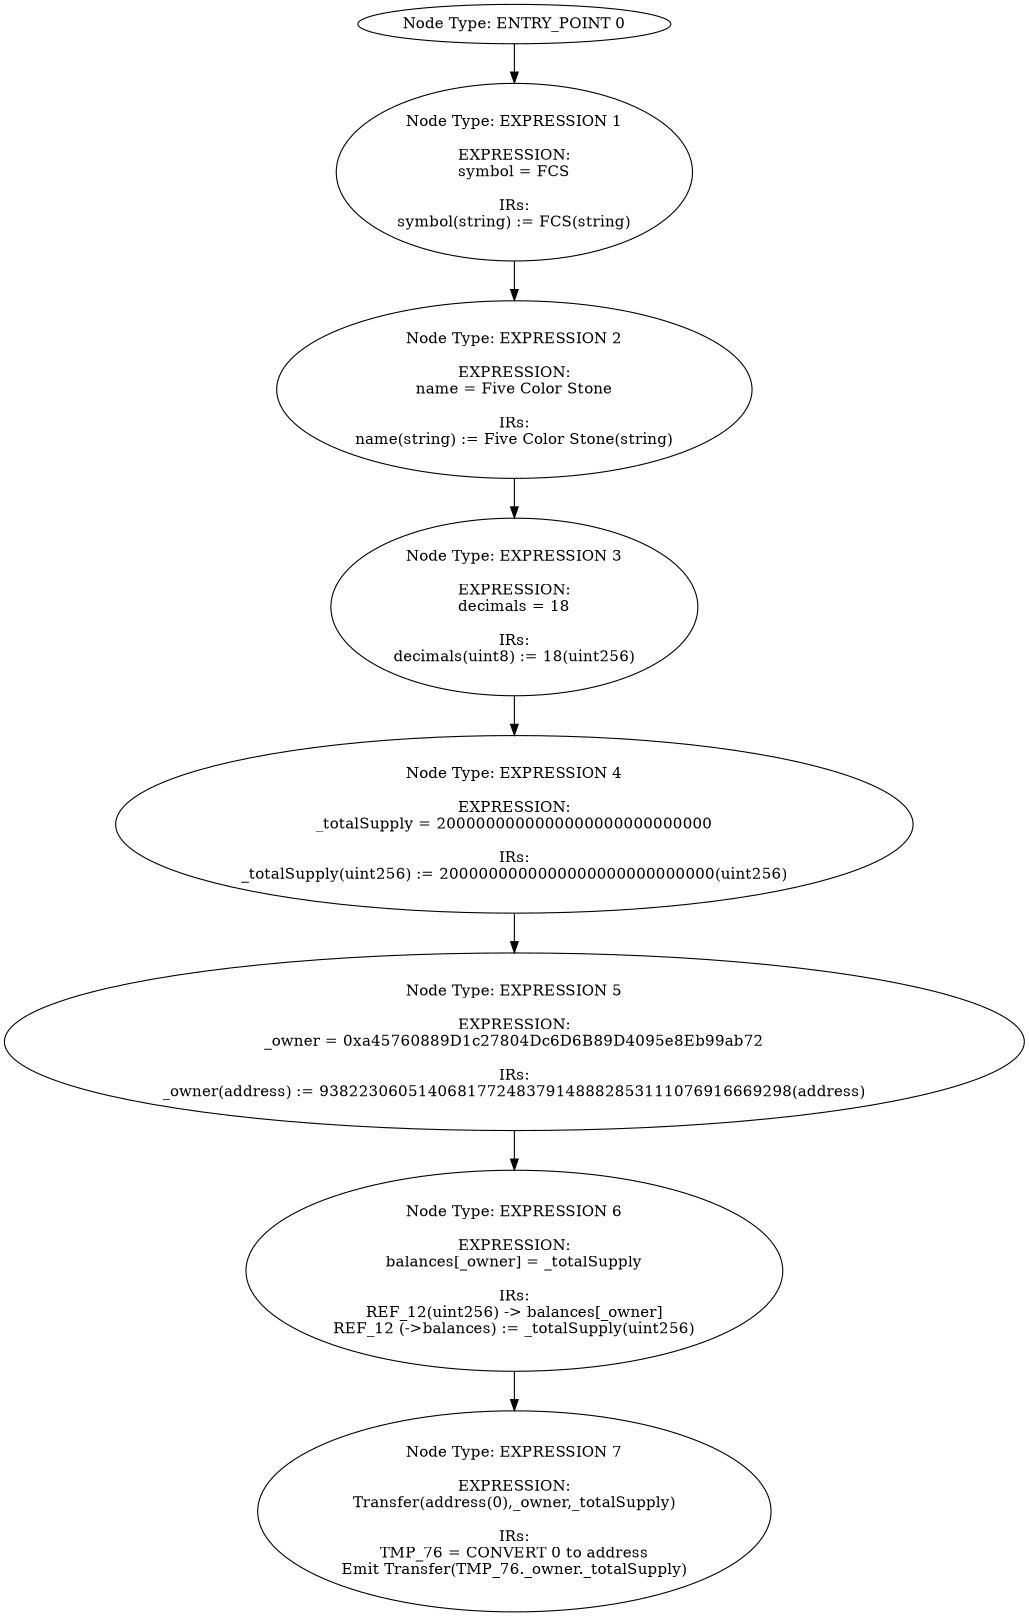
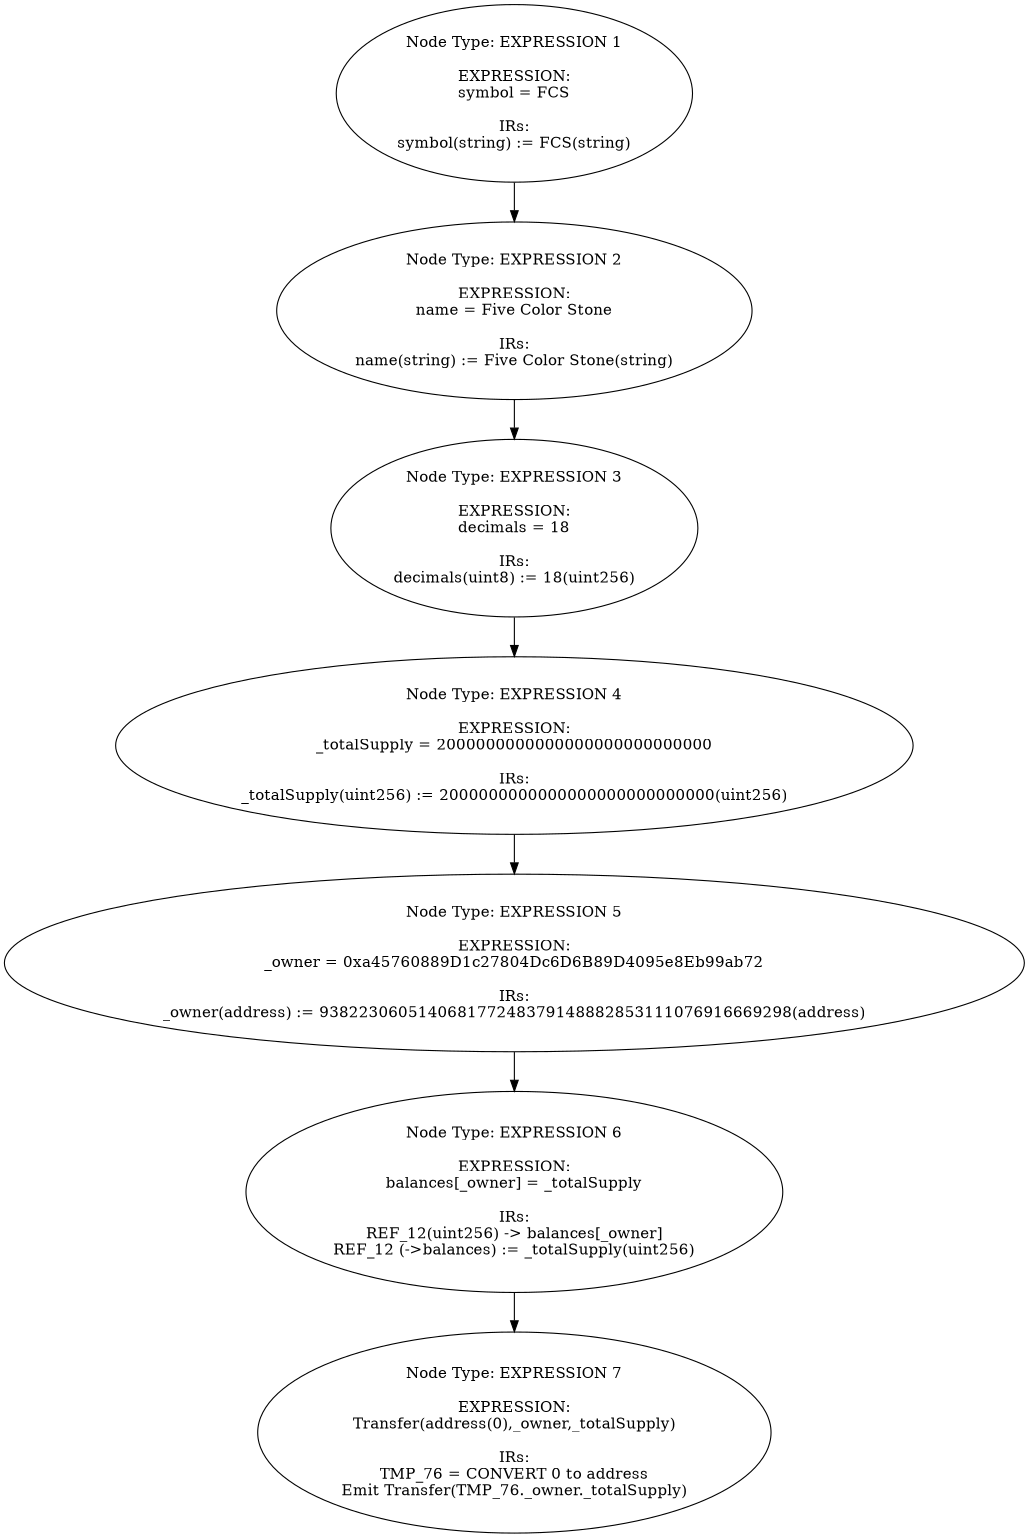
node "Node Type: ENTRY_POINT 0": removed
